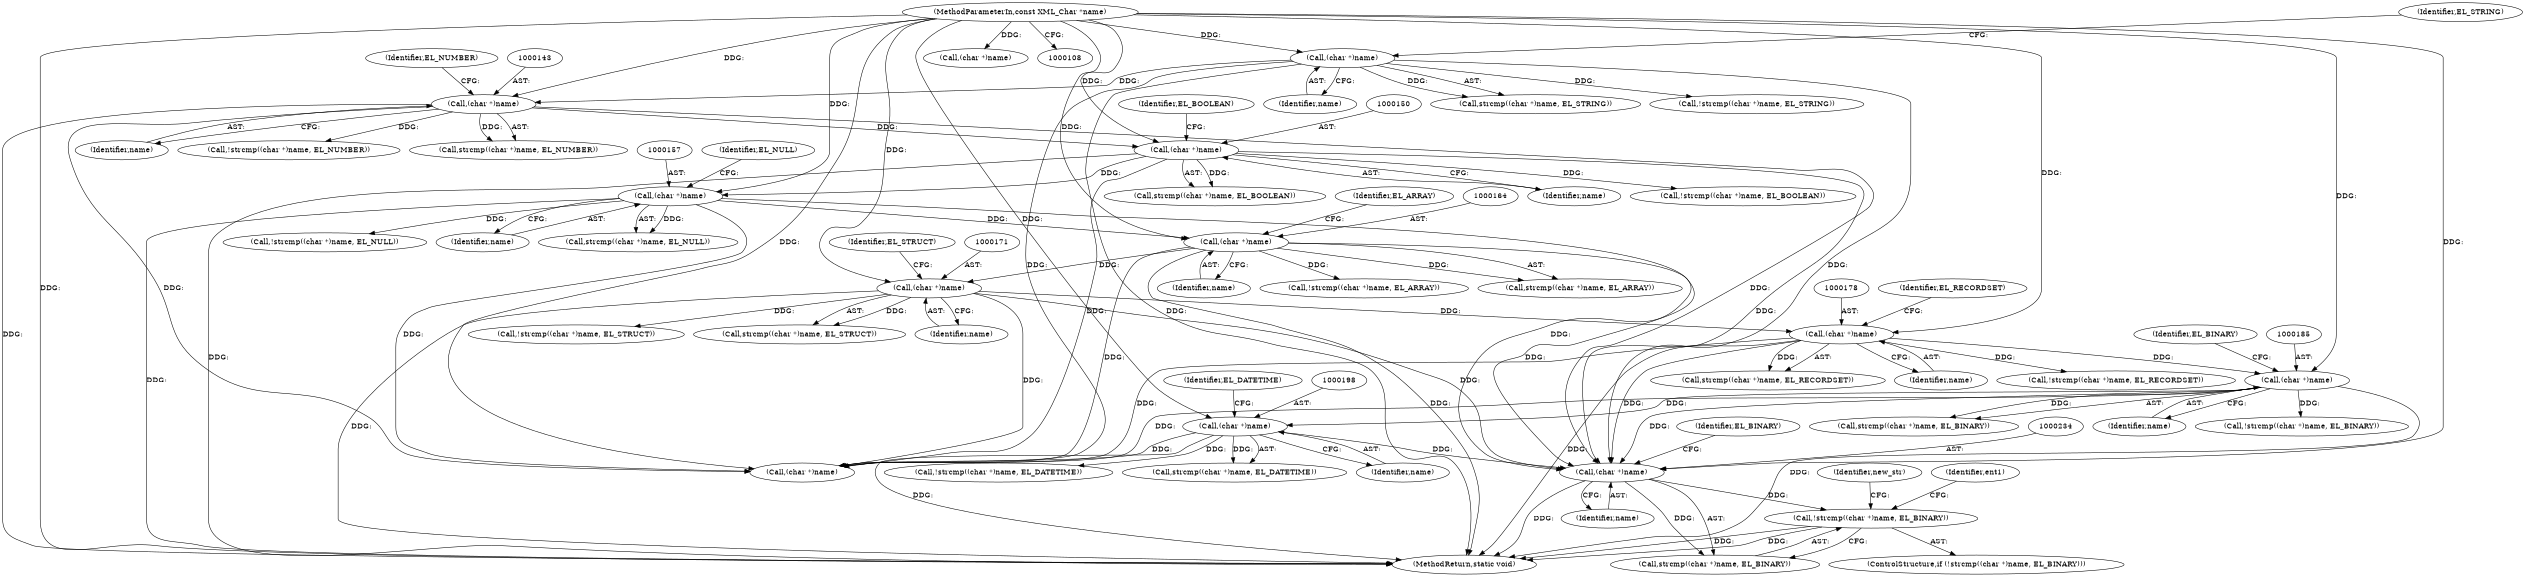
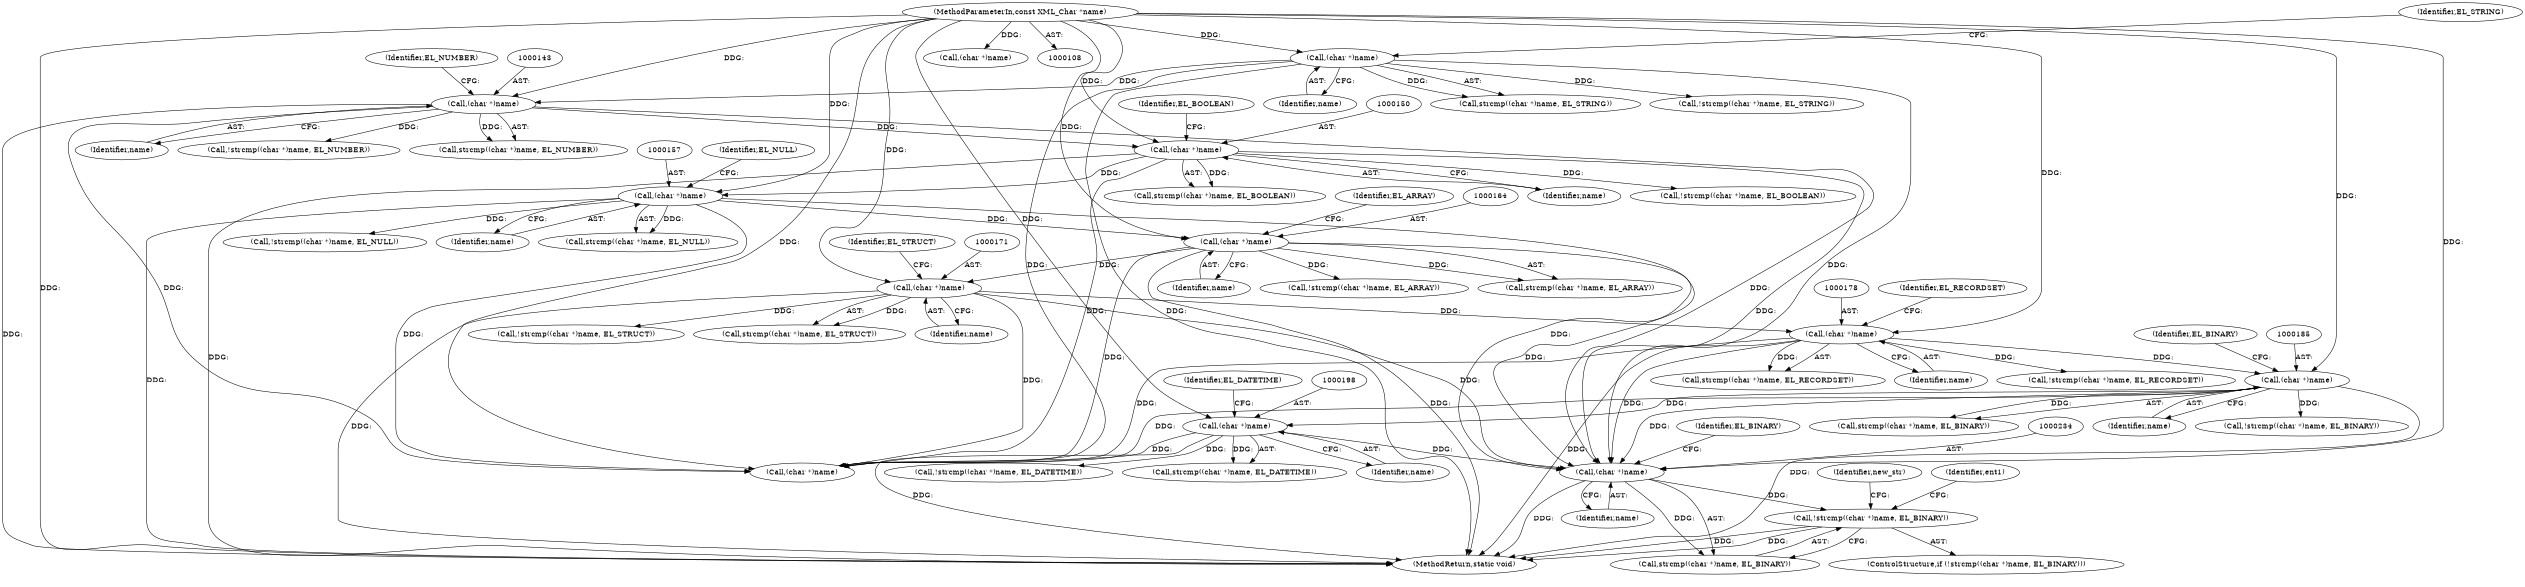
edge "(MethodParameterIn,const XML_Char *name)" -> "1000108": label "CFG: " -> "AST: "
